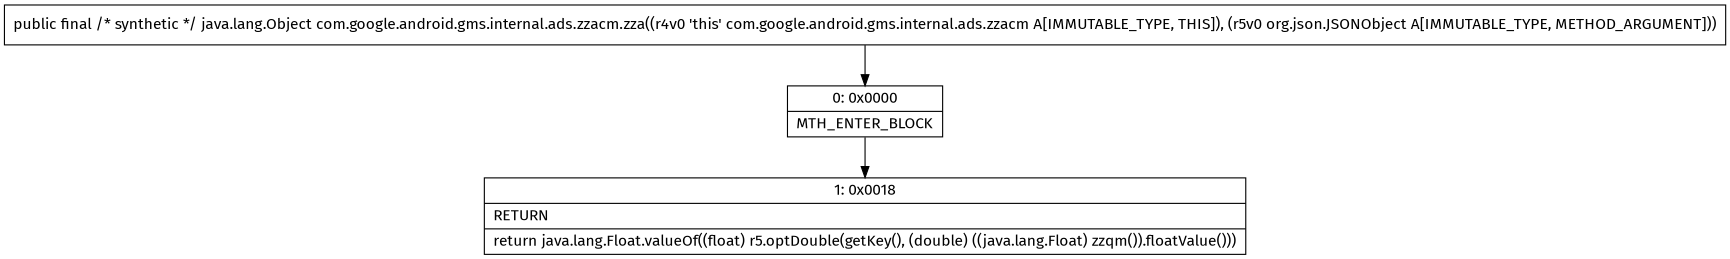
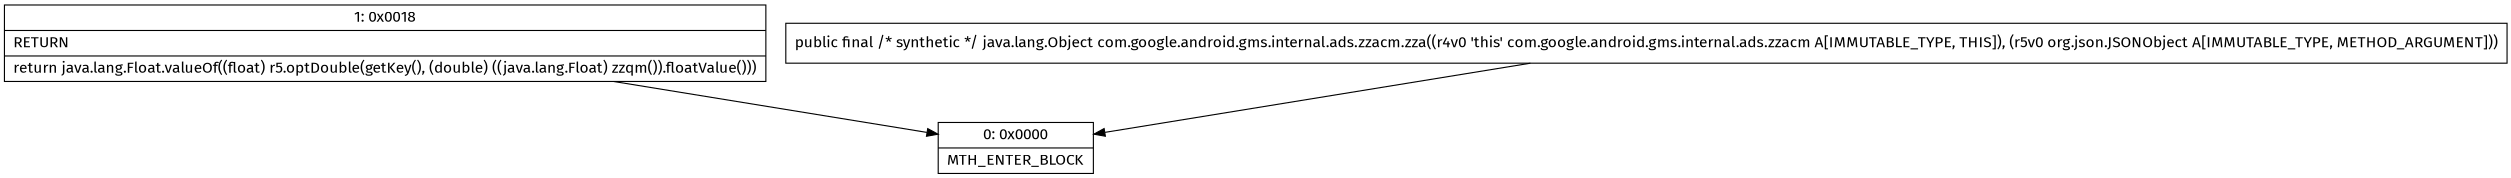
edge "0: 0x0000" -> "1: 0x0018": reversed
